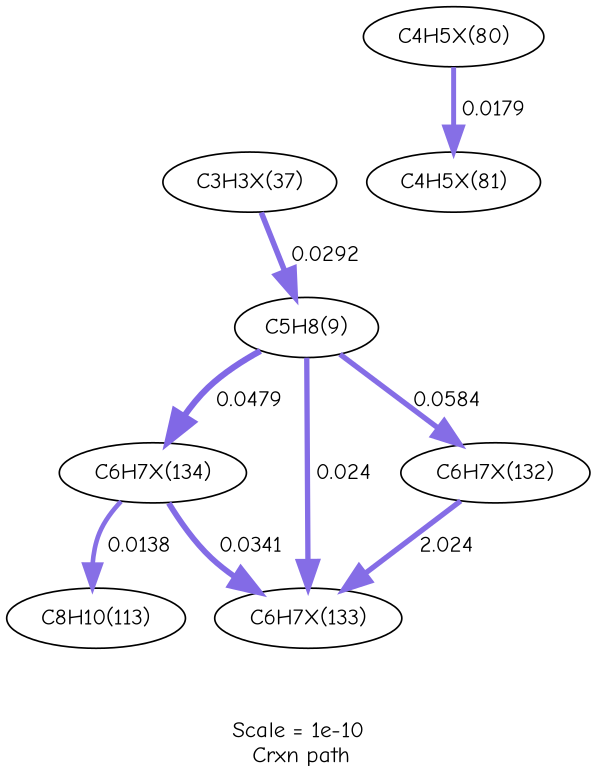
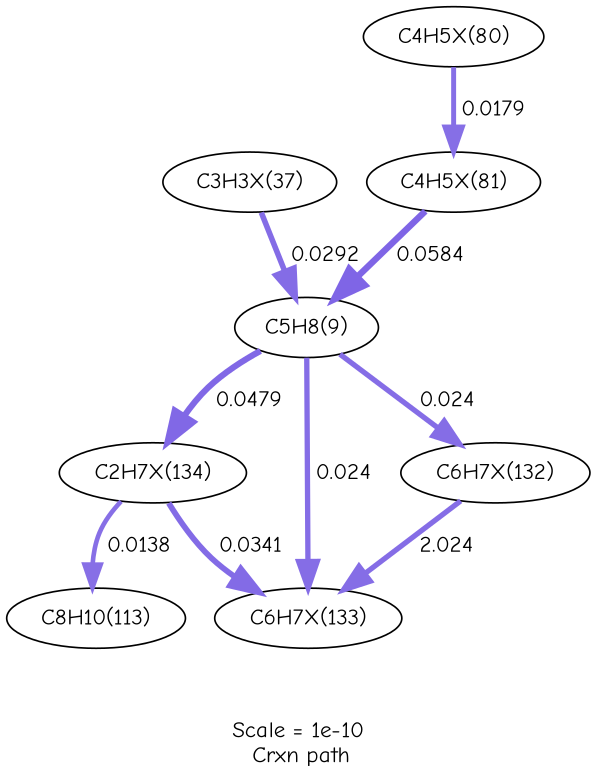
edge "C4H5X(81)" -> "C5H8(9)": added, label "0.0584"
edge "C5H8(9)" -> "C6H7X(132)": label " 0.0584" -> " 0.024"
node "C6H7X(134)": label "C6H7X(134)" -> "C2H7X(134)"
